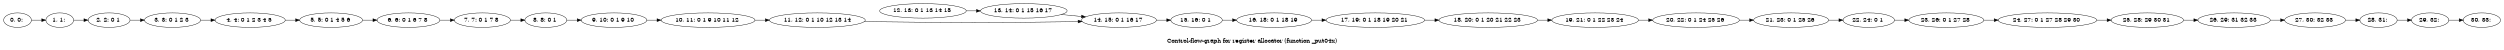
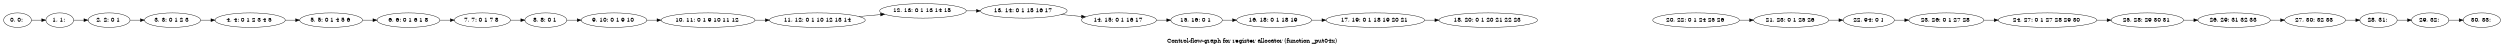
node "6, 6: 0 1 6 7 8": label "6, 6: 0 1 6 7 8" -> "6, 6: 0 1 6 1 8"
node "19, 21: 0 1 22 23 24": removed
node "22, 24: 0 1": label "22, 24: 0 1" -> "22, 94: 0 1"
edge "11, 12: 0 1 10 12 13 14" -> "14, 15: 0 1 16 17": now "11, 12: 0 1 10 12 13 14" -> "12, 13: 0 1 13 14 15"
